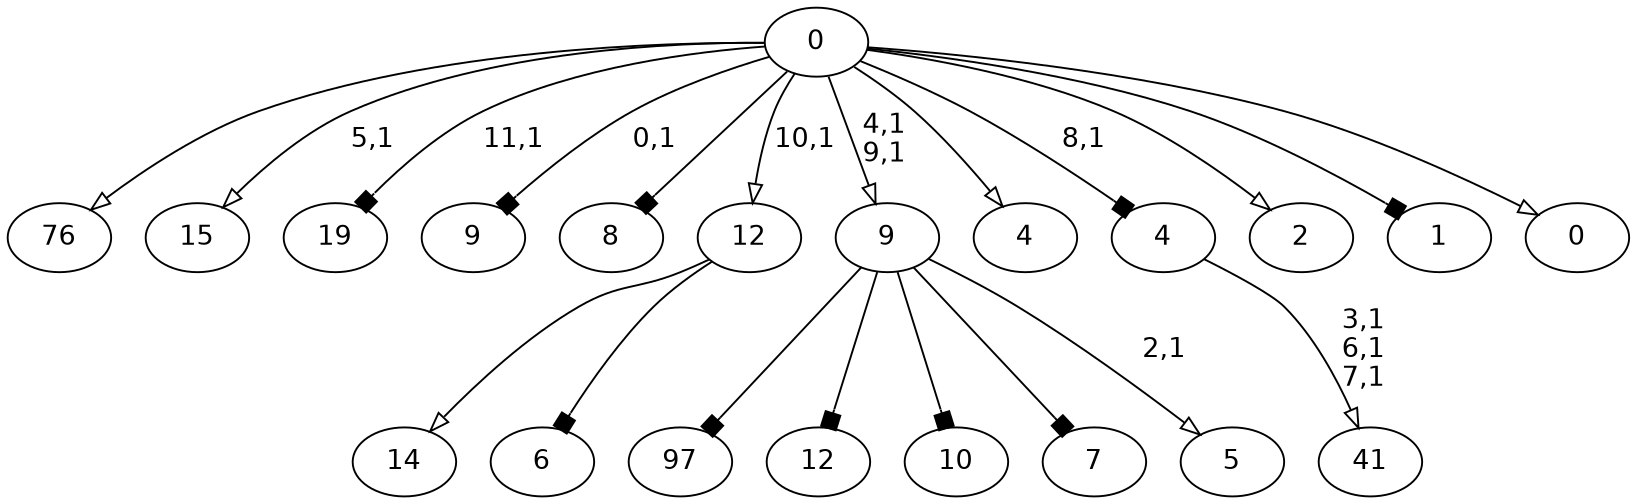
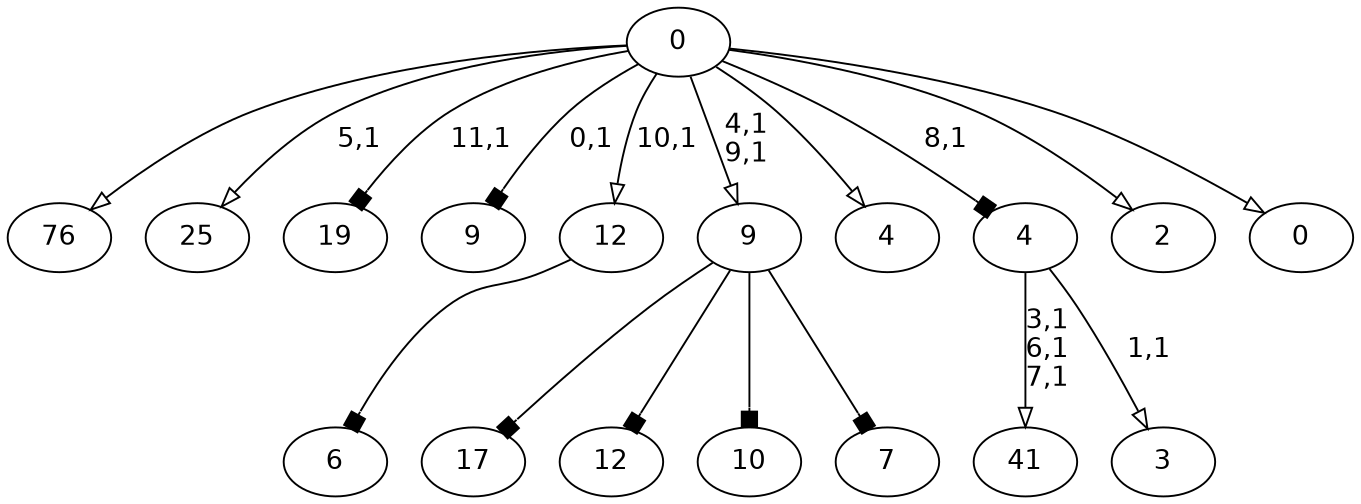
node "15": label "15" -> "25"
node "8": removed
node "1": removed
node "14": removed
node "97": label "97" -> "17"
node "3": added
node "5": removed
